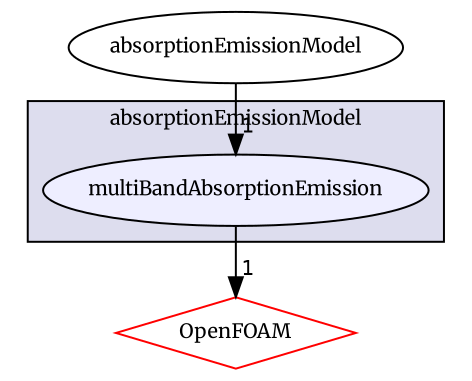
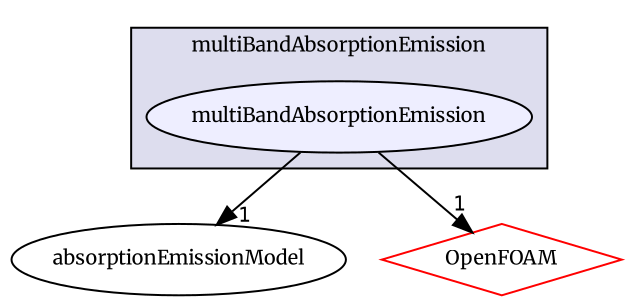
edge "absorptionEmissionModel" -> "multiBandAbsorptionEmission": reversed
cluster "absorptionEmissionModel": label "absorptionEmissionModel" -> "multiBandAbsorptionEmission"
